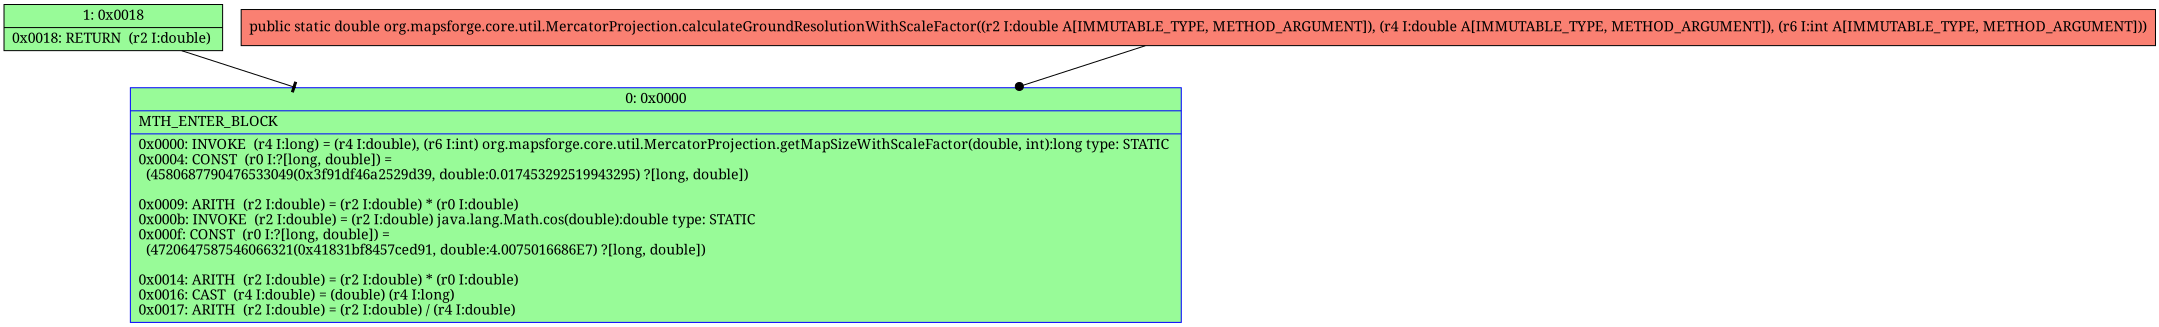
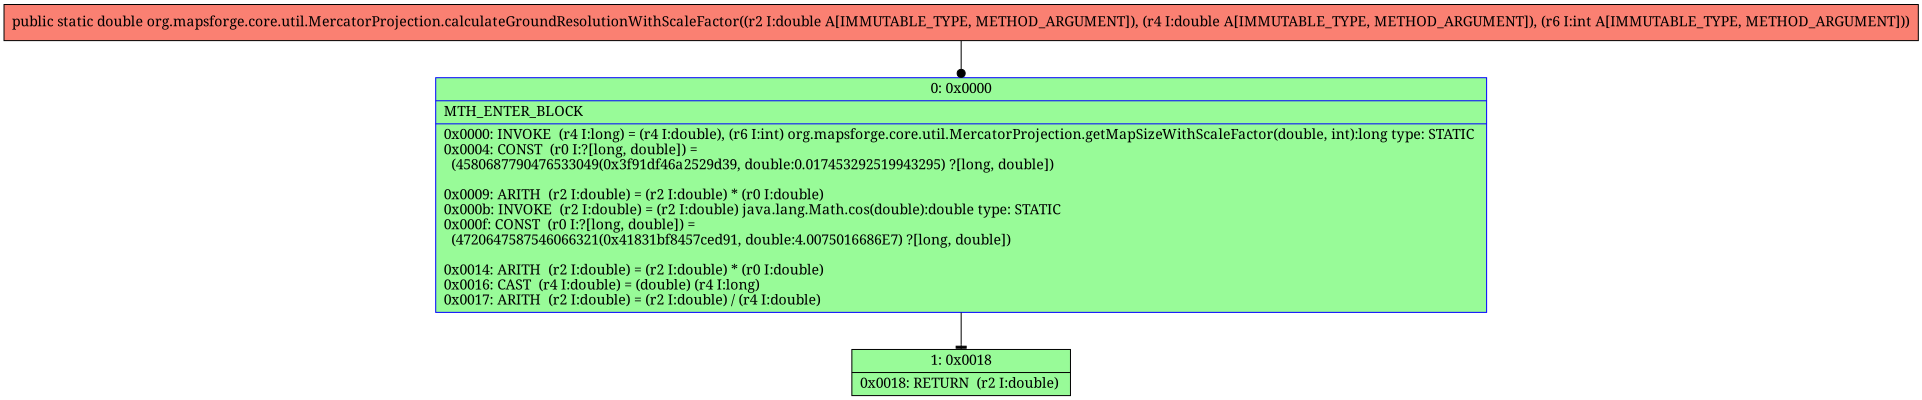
edge "1: 0x0018" -> "0: 0x0000": reversed
